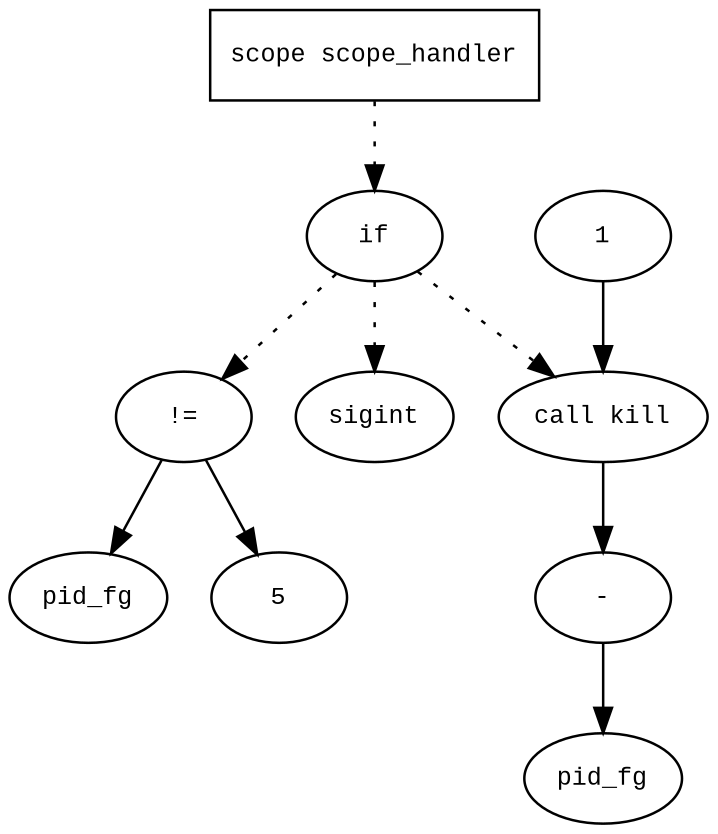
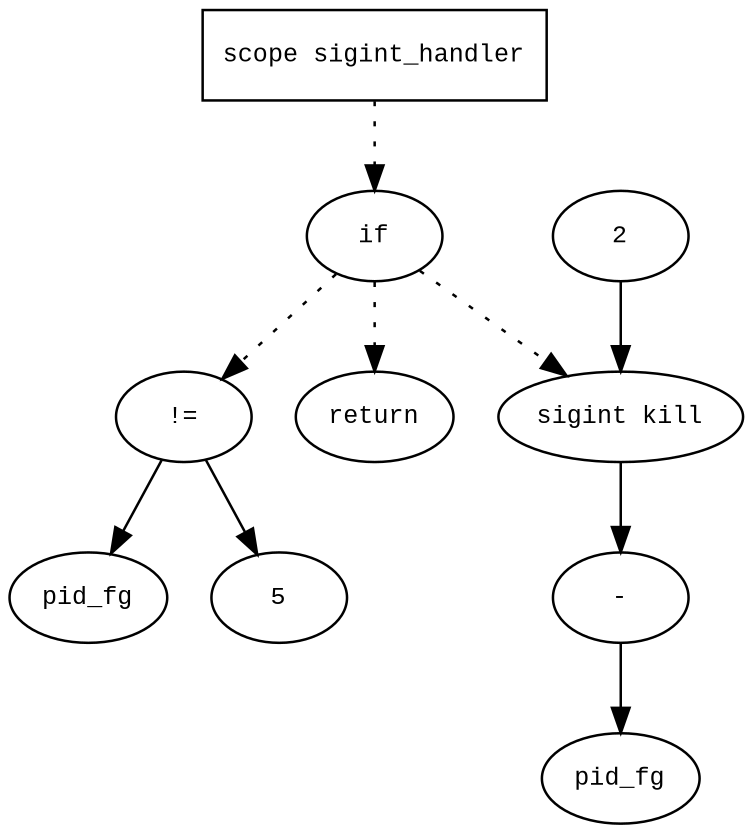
node "scope scope_handler": label "scope scope_handler" -> "scope sigint_handler"
node "1": label "1" -> "2"
node "sigint": label "sigint" -> "return"
node "call kill": label "call kill" -> "sigint kill"
